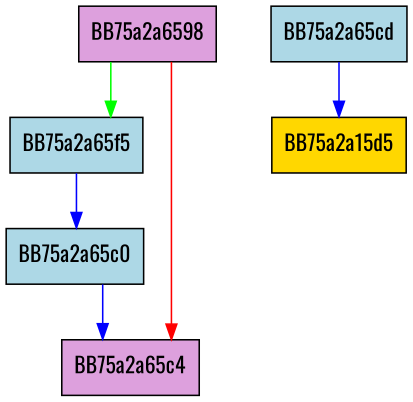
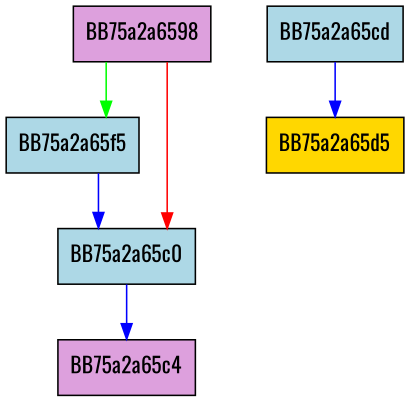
node "BB75a2a15d5": label "BB75a2a15d5" -> "BB75a2a65d5"
edge "BB75a2a6598" -> "BB75a2a65c4": now "BB75a2a6598" -> "BB75a2a65c0"
